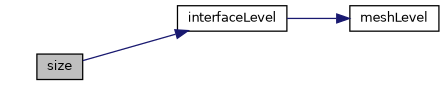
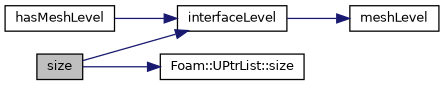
node "hasMeshLevel": added
node "Foam::UPtrList::size": added
